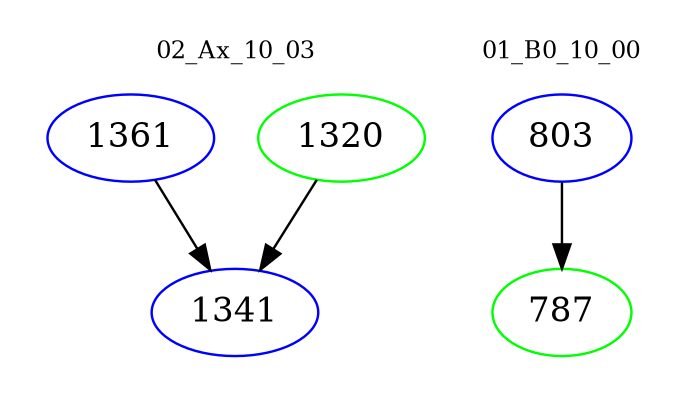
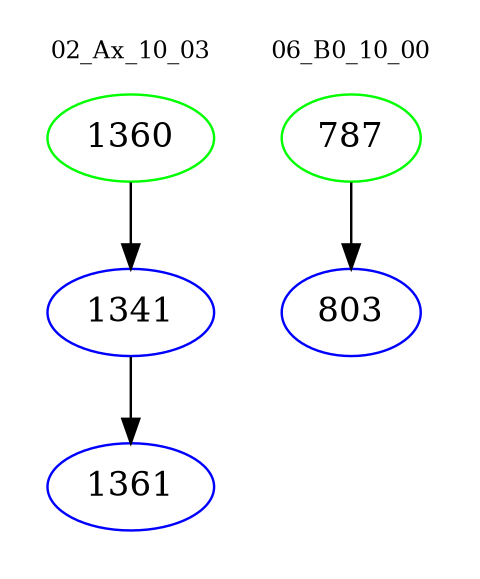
cluster "01_B0_10_00": label "01_B0_10_00" -> "06_B0_10_00"
node "1320": label "1320" -> "1360"
edge "803" -> "787": reversed
edge "1361" -> "1341": reversed
